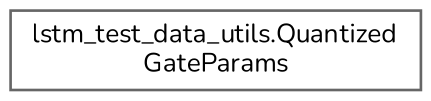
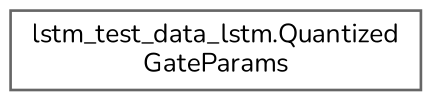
node "lstm_test_data_utils.Quantized GateParams": label "lstm_test_data_utils.Quantized GateParams" -> "lstm_test_data_lstm.Quantized GateParams"
